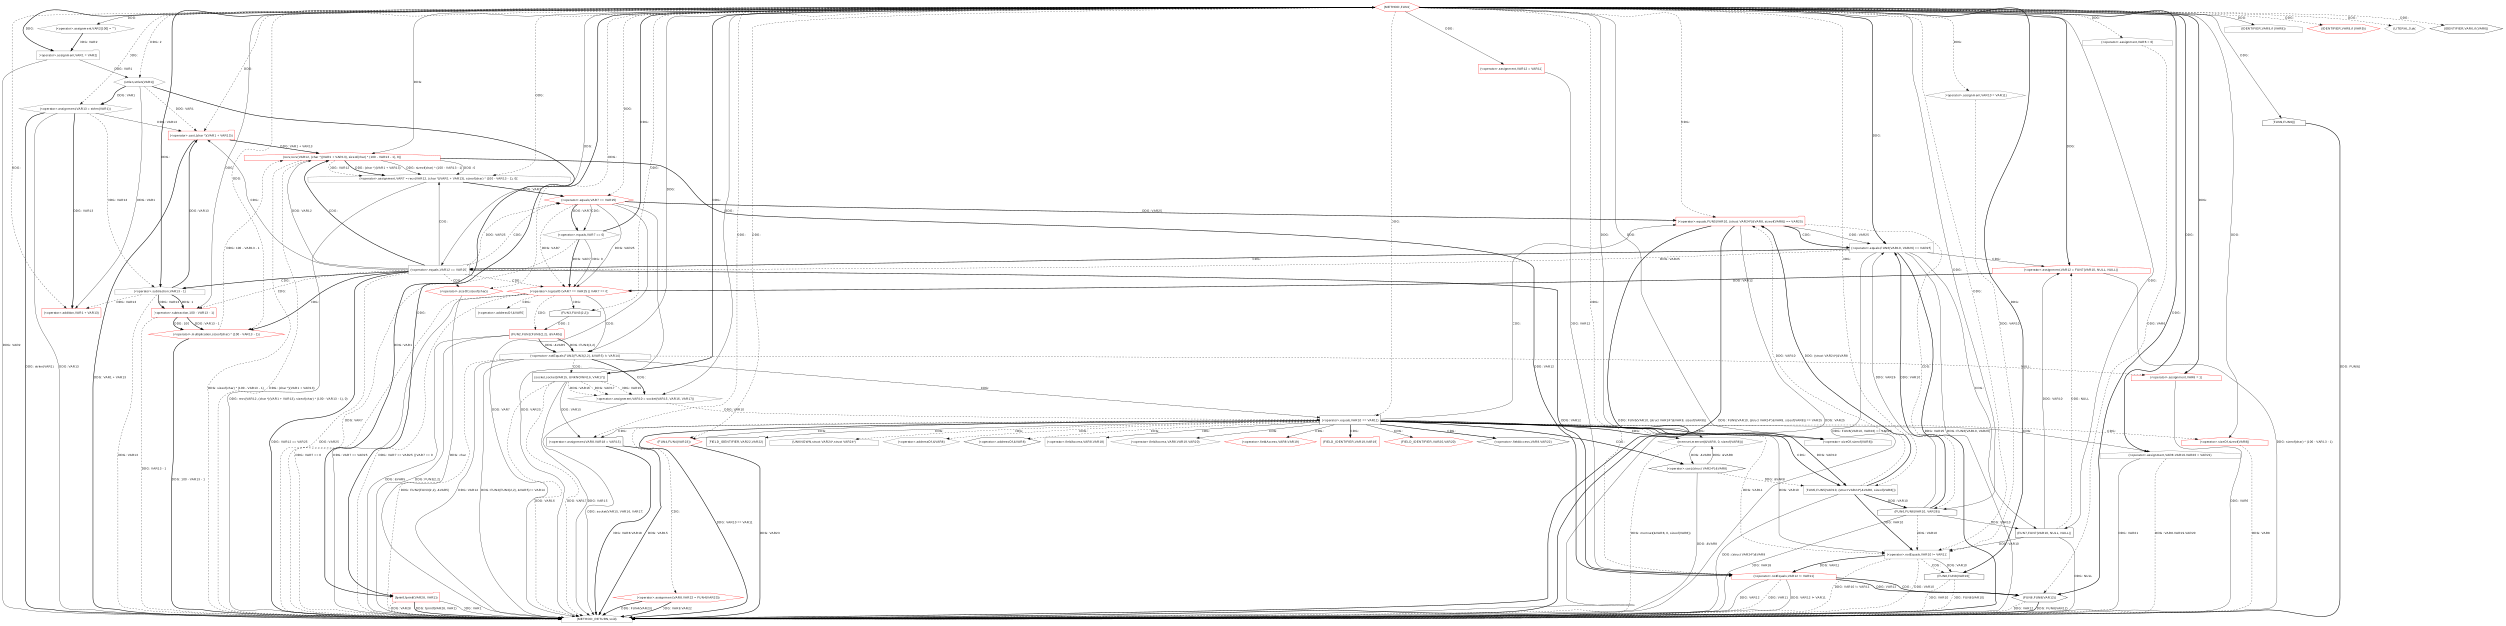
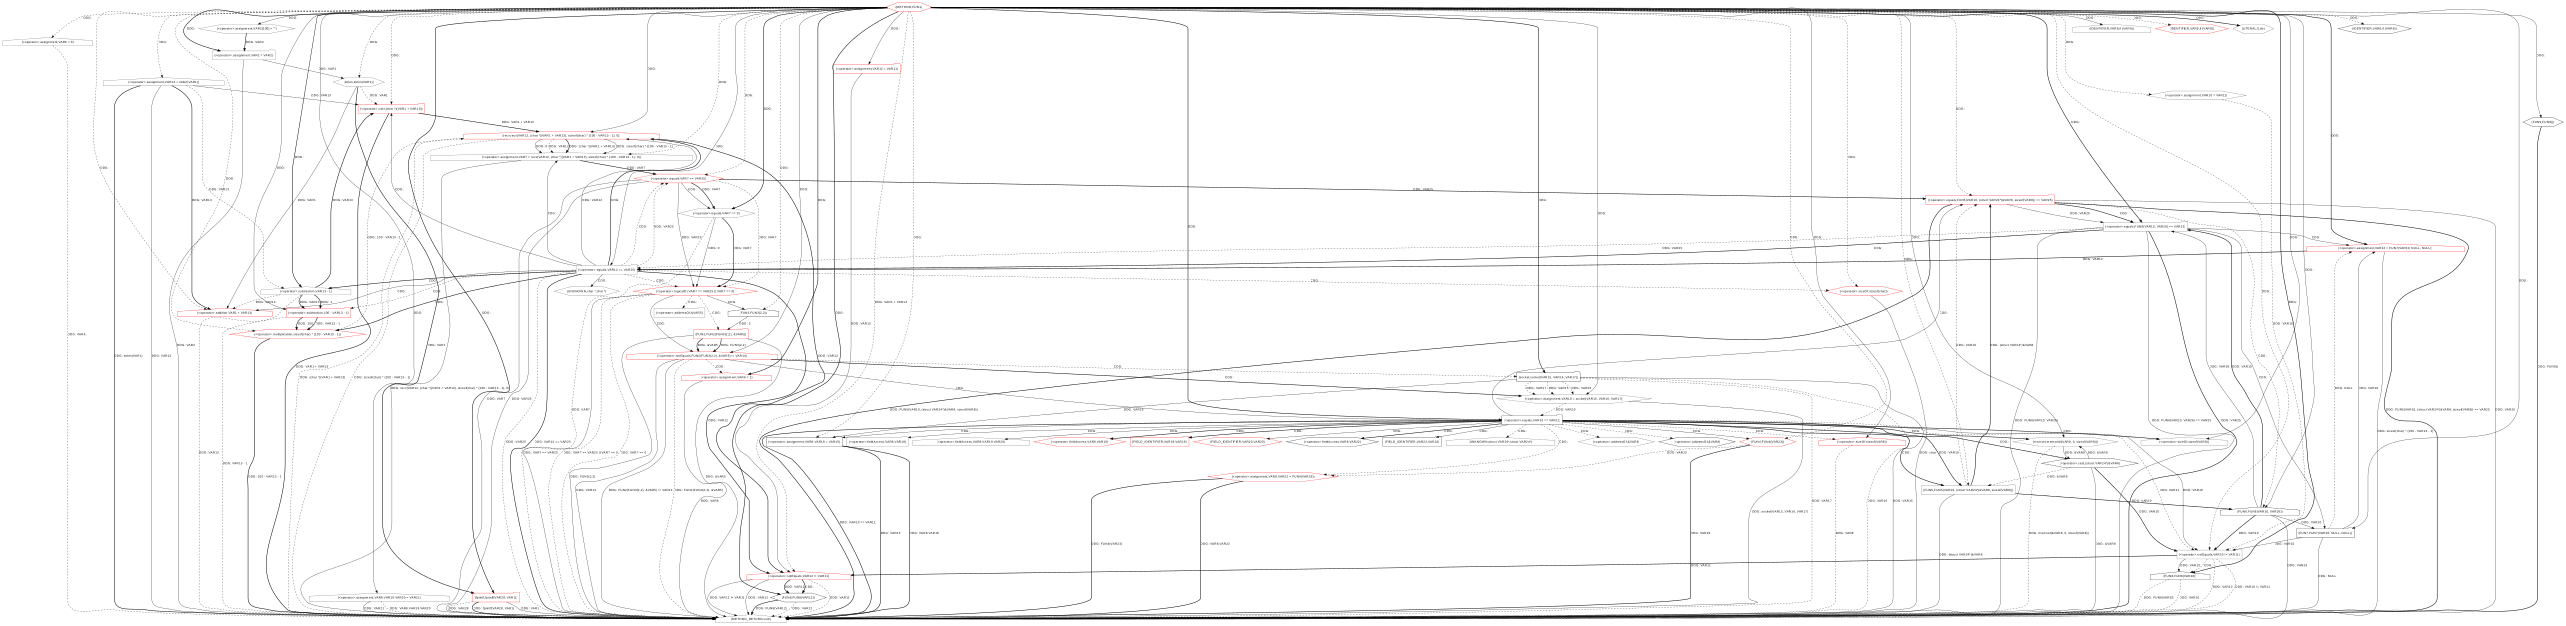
edge "(<operator>.equals,VAR7 == 0)" -> "(METHOD,FUN1)": reversed
edge "(METHOD,FUN1)" -> "(LITERAL,0,do)": style dashed -> bold
edge "(METHOD,FUN1)" -> "(<operator>.assignment,VAR8.VAR19.VAR20 = VAR21)": style bold -> solid
edge "(METHOD,FUN1)" -> "(strlen,strlen(VAR1))": label "DDG: 2" -> "DDG: "
edge "(strlen,strlen(VAR1))" -> "(<operator>.assignment,VAR13 = strlen(VAR1))": removed, label "DDG: VAR1"
node "(<operator>.assignment,VAR13 = strlen(VAR1))": shape hexagon -> house
node "(FUN9,FUN9())": shape house -> hexagon
edge "(METHOD,FUN1)" -> "(<operator>.equals,VAR10 == VAR11)": style dashed -> bold
edge "(<operator>.equals,VAR12 == VAR25)" -> "(<operator>.addition,VAR1 + VAR13)": added, label "CDG:"
edge "(<operator>.assignment,VAR12 = FUN7(VAR10, NULL, NULL))" -> "(<operator>.logicalOr,VAR7 == VAR25 || VAR7 == 0)": now "(<operator>.assignment,VAR12 = FUN7(VAR10, NULL, NULL))" -> "(<operator>.equals,VAR12 == VAR25)"
node "(UNKNOWN,char *,char *)": added
edge "(METHOD,FUN1)" -> "(<operator>.notEquals,VAR12 != VAR11)": label "DDG: " -> "DDG: VAR1 + VAR13"
node "(<operator>.addition,VAR1 + VAR13)": shape folder -> house
edge "(<operator>.assignment,VAR6 = 0)" -> "(FUN8,FUN8(VAR12))": now "(<operator>.assignment,VAR6 = 0)" -> "(METHOD_RETURN,void)"
node "(<operator>.notEquals,FUN2(FUN3(2,2), &VAR5) != VAR14)": color gray40 -> red
edge "(<operator>.notEquals,FUN2(FUN3(2,2), &VAR5) != VAR14)" -> "(<operator>.assignment,VAR6 = 1)": label "NULL: " -> "CDG: "
node "(socket,socket(VAR15, UNKNOWN16, VAR17))": label "(socket,socket(VAR15, UNKNOWN16, VAR17))" -> "(socket,socket(VAR15, VAR16, VAR17))"
edge "(<operator>.equals,VAR10 == VAR11)" -> "(<operator>.assignment,VAR8.VAR19.VAR20 = VAR21)": removed, label "CDG:"
edge "(<operator>.equals,VAR10 == VAR11)" -> "(<operator>.fieldAccess,VAR8.VAR19)": style solid -> bold
node "(<operator>.fieldAccess,VAR8.VAR19.VAR20)": shape hexagon -> house
edge "(FUN4,FUN4(VAR23))" -> "(<operator>.assignment,VAR8.VAR22 = FUN4(VAR23))": added, label "DDG: VAR23"
edge "(FUN5,FUN5(VAR10, (struct VAR24*)&VAR8, sizeof(VAR8)))" -> "(<operator>.notEquals,VAR10 != VAR11)": now "(<operator>.cast,(struct VAR24*)&VAR8)" -> "(<operator>.notEquals,VAR10 != VAR11)"
edge "(FUN6,FUN6(VAR10, VAR26))" -> "(<operator>.notEquals,VAR10 != VAR11)": style dashed -> bold
